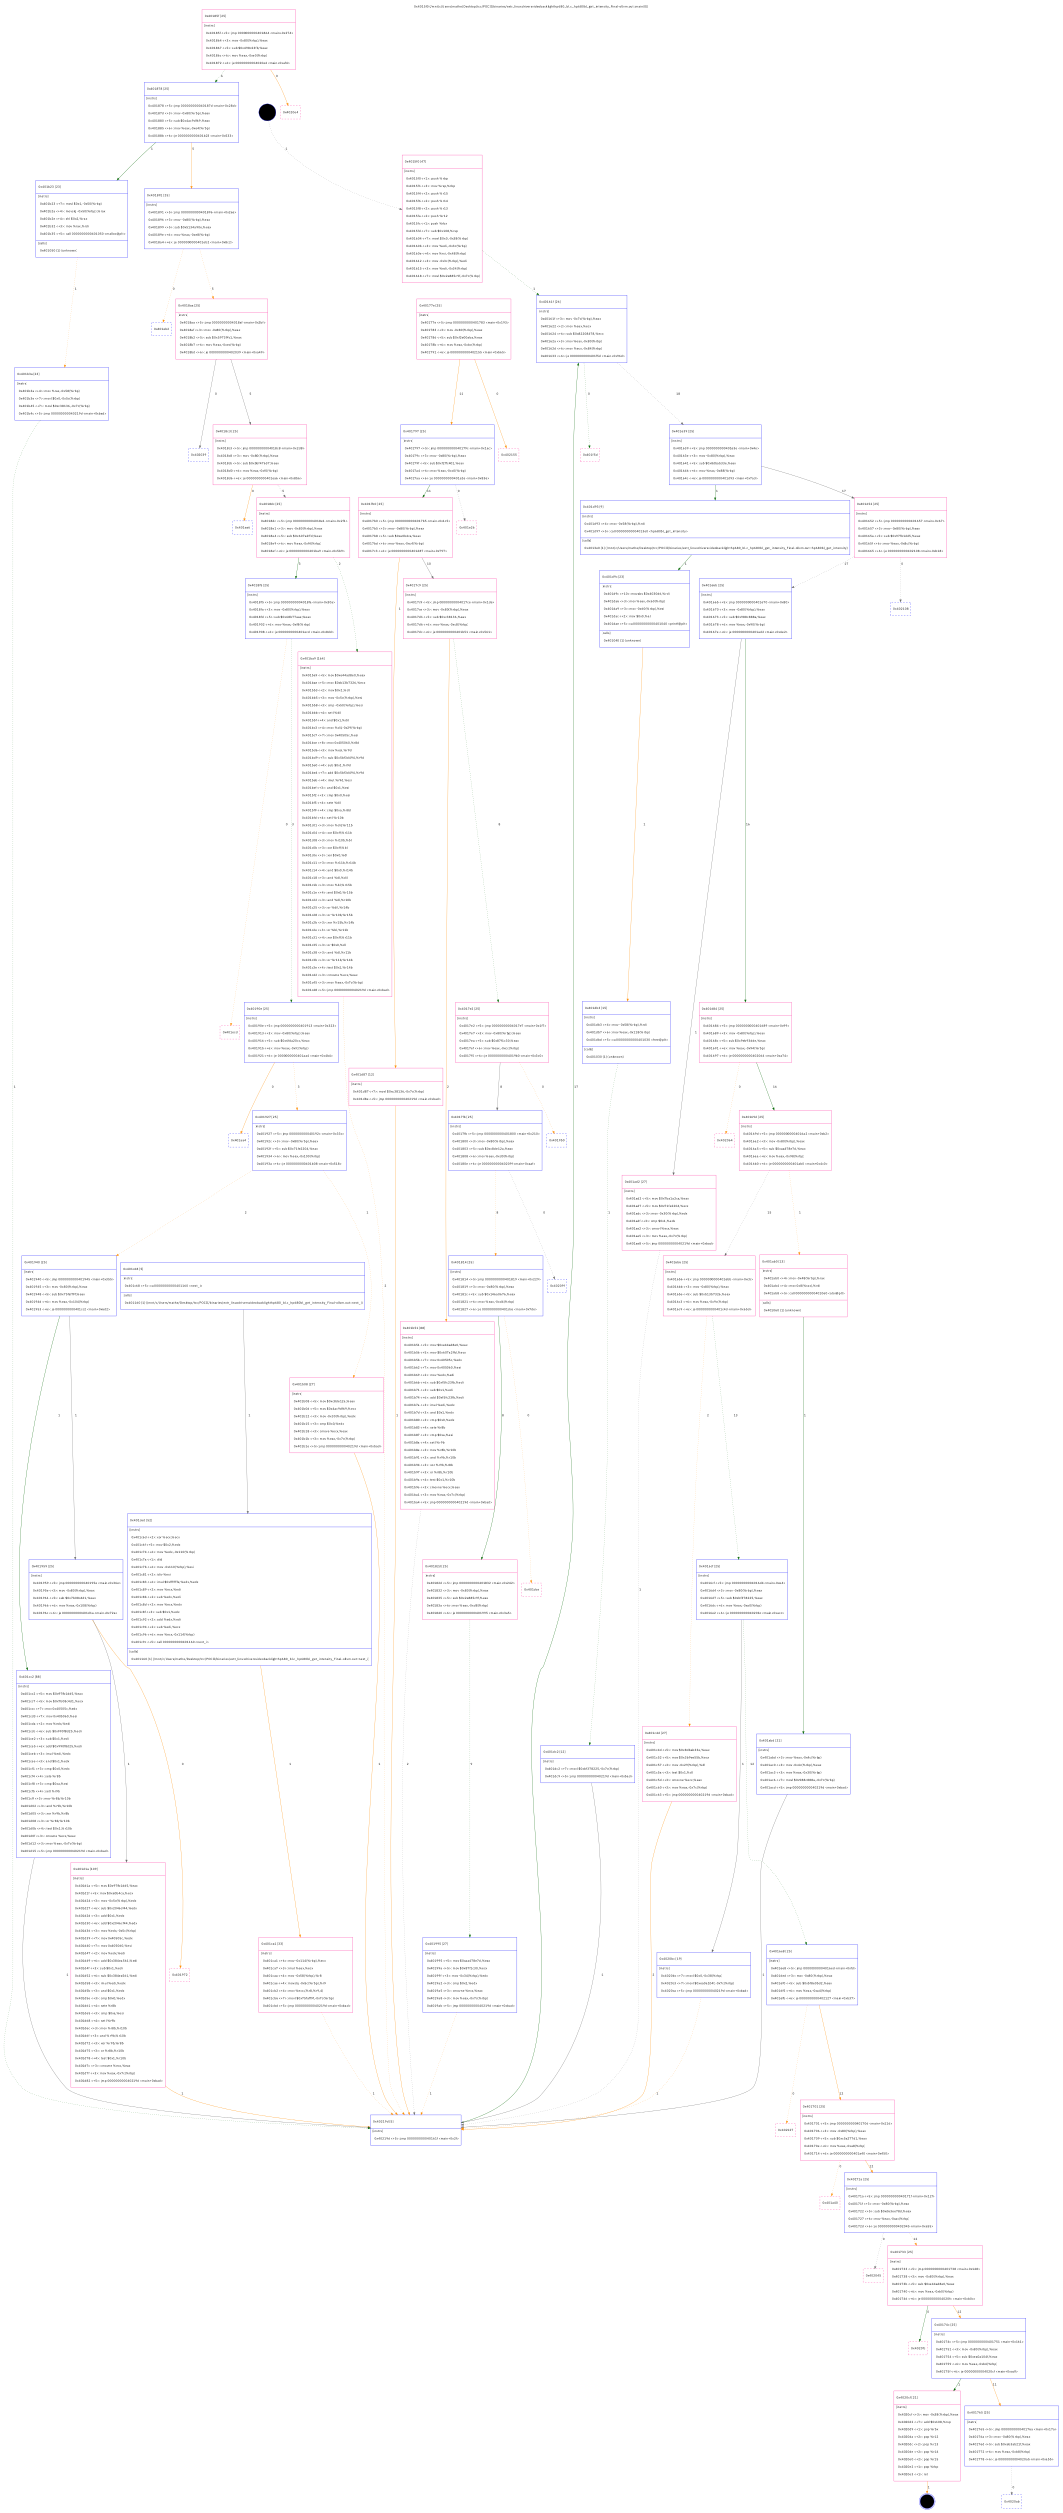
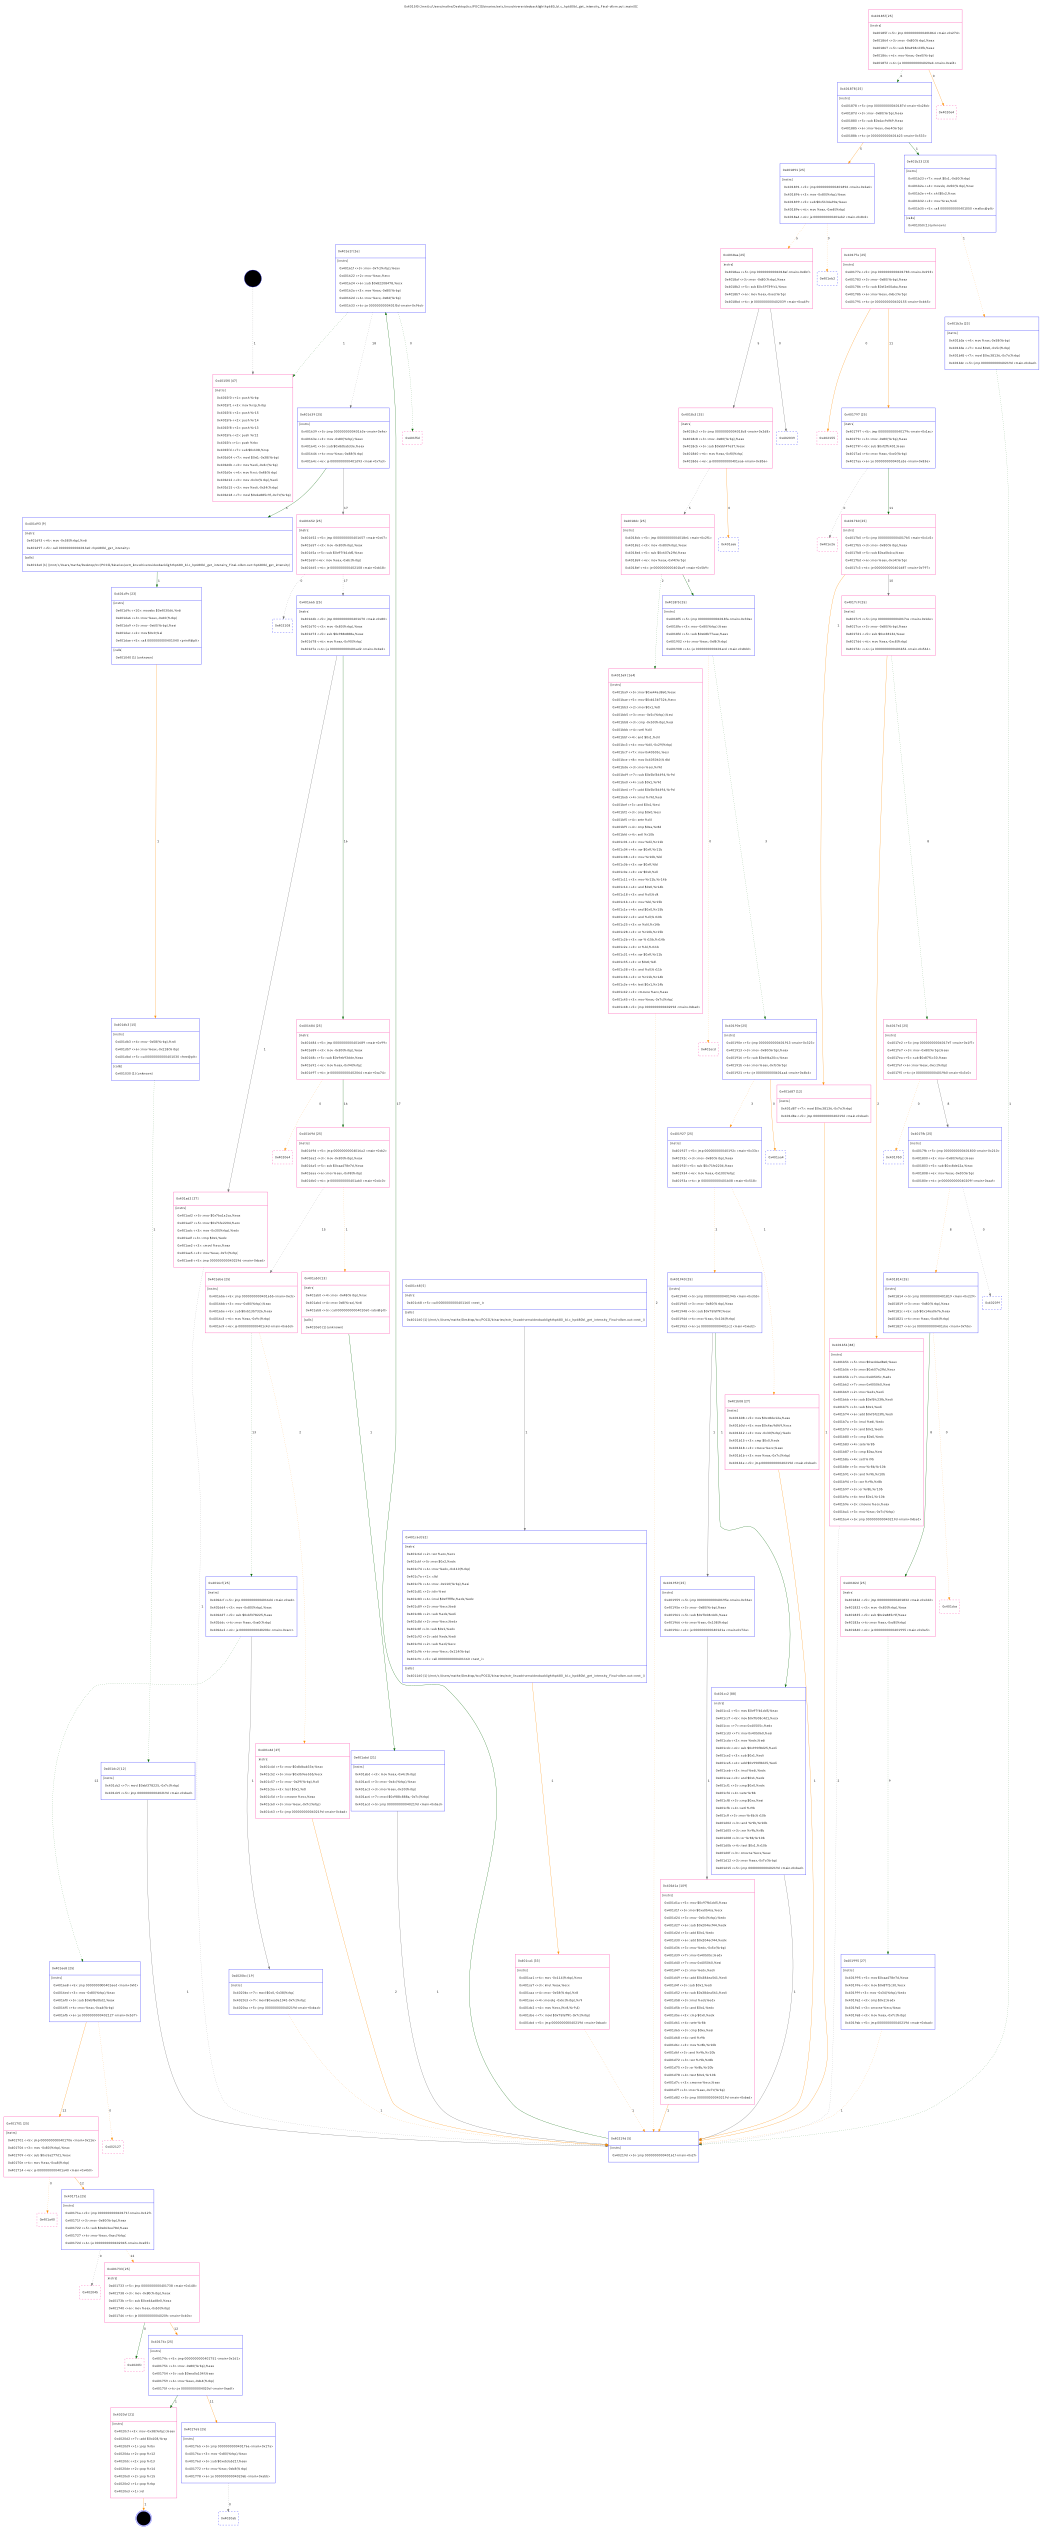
edge "0x4015f0 [47]" -> "0x40161f [26]": reversed
node "0x401972": removed
